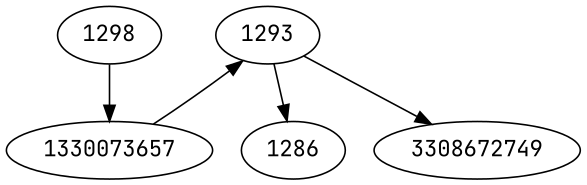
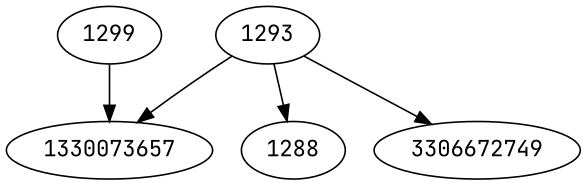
node "1298": label "1298" -> "1299"
edge "1330073657" -> "1293": reversed
node "1286": label "1286" -> "1288"
node "3308672749": label "3308672749" -> "3306672749"
